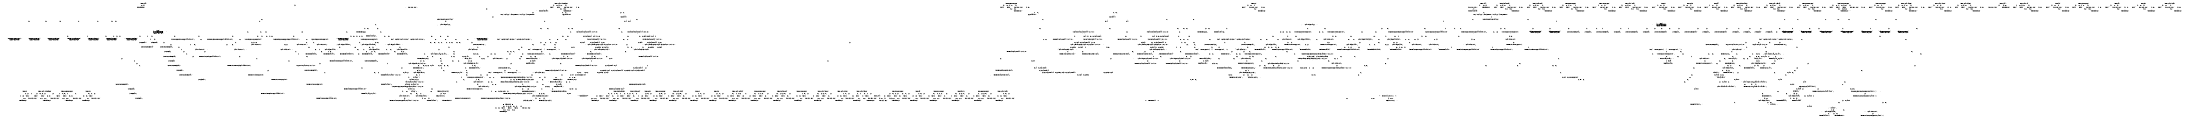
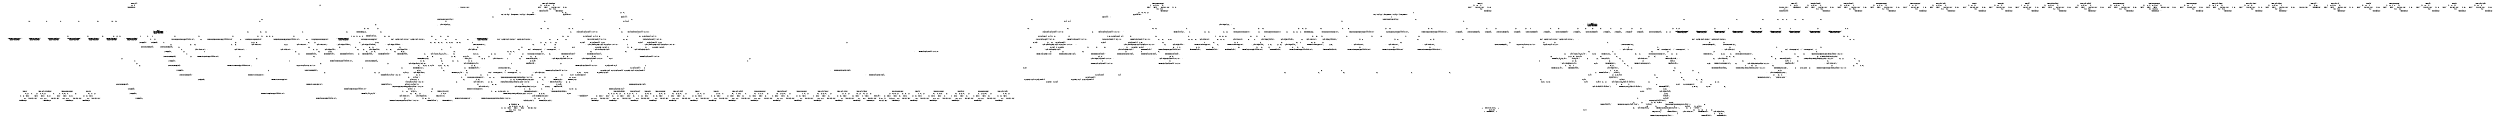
edge "(memcpy,memcpy(c_string, value.data(), value.size()))" -> "(data,value.data())": now "(memcpy,memcpy(c_string, value.data(), value.size()))" -> "(IDENTIFIER,value,value.data())"
